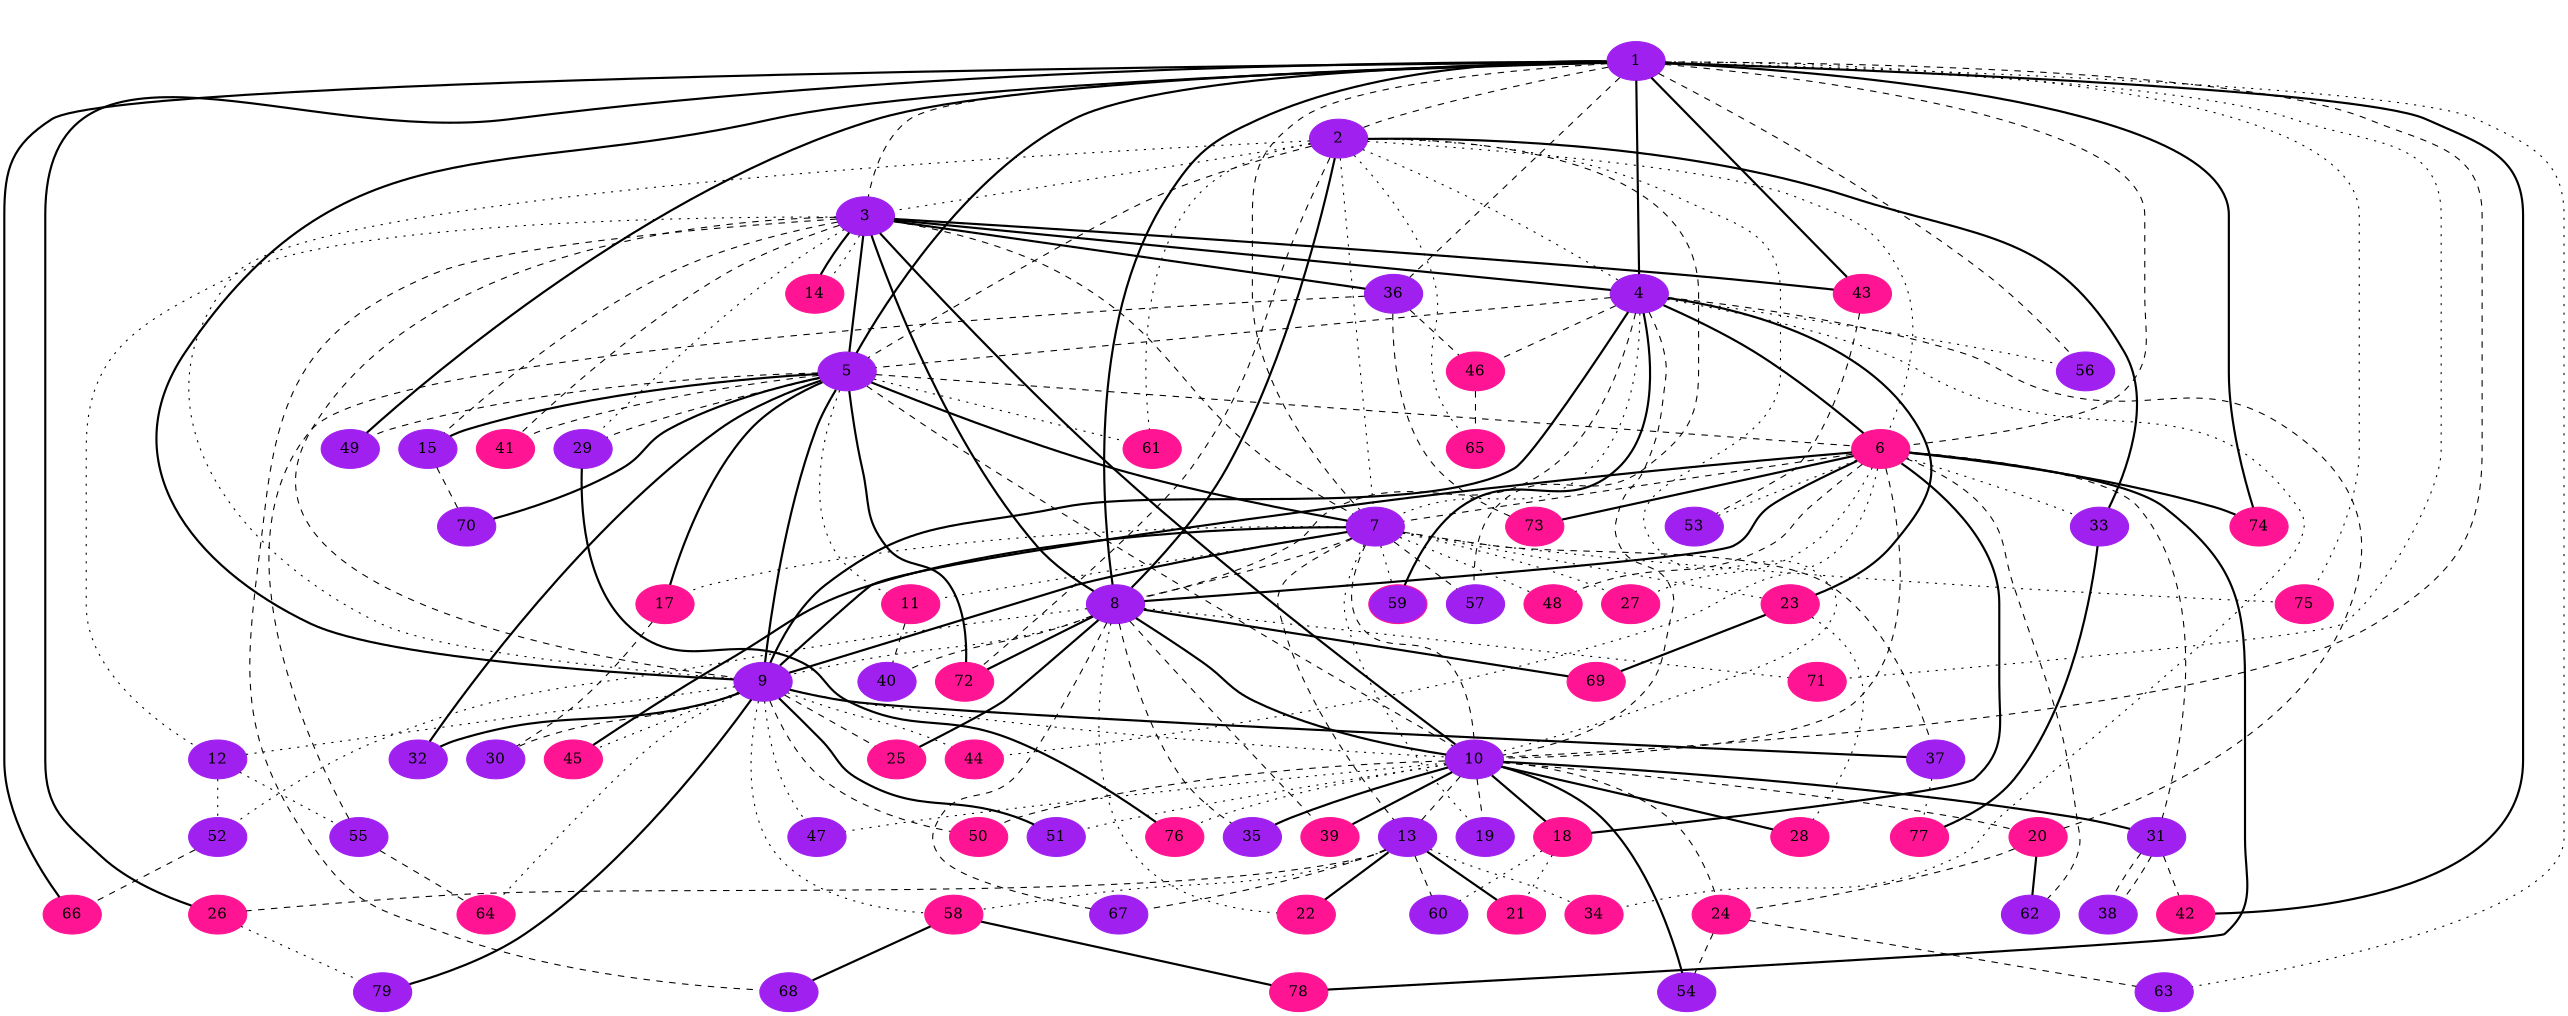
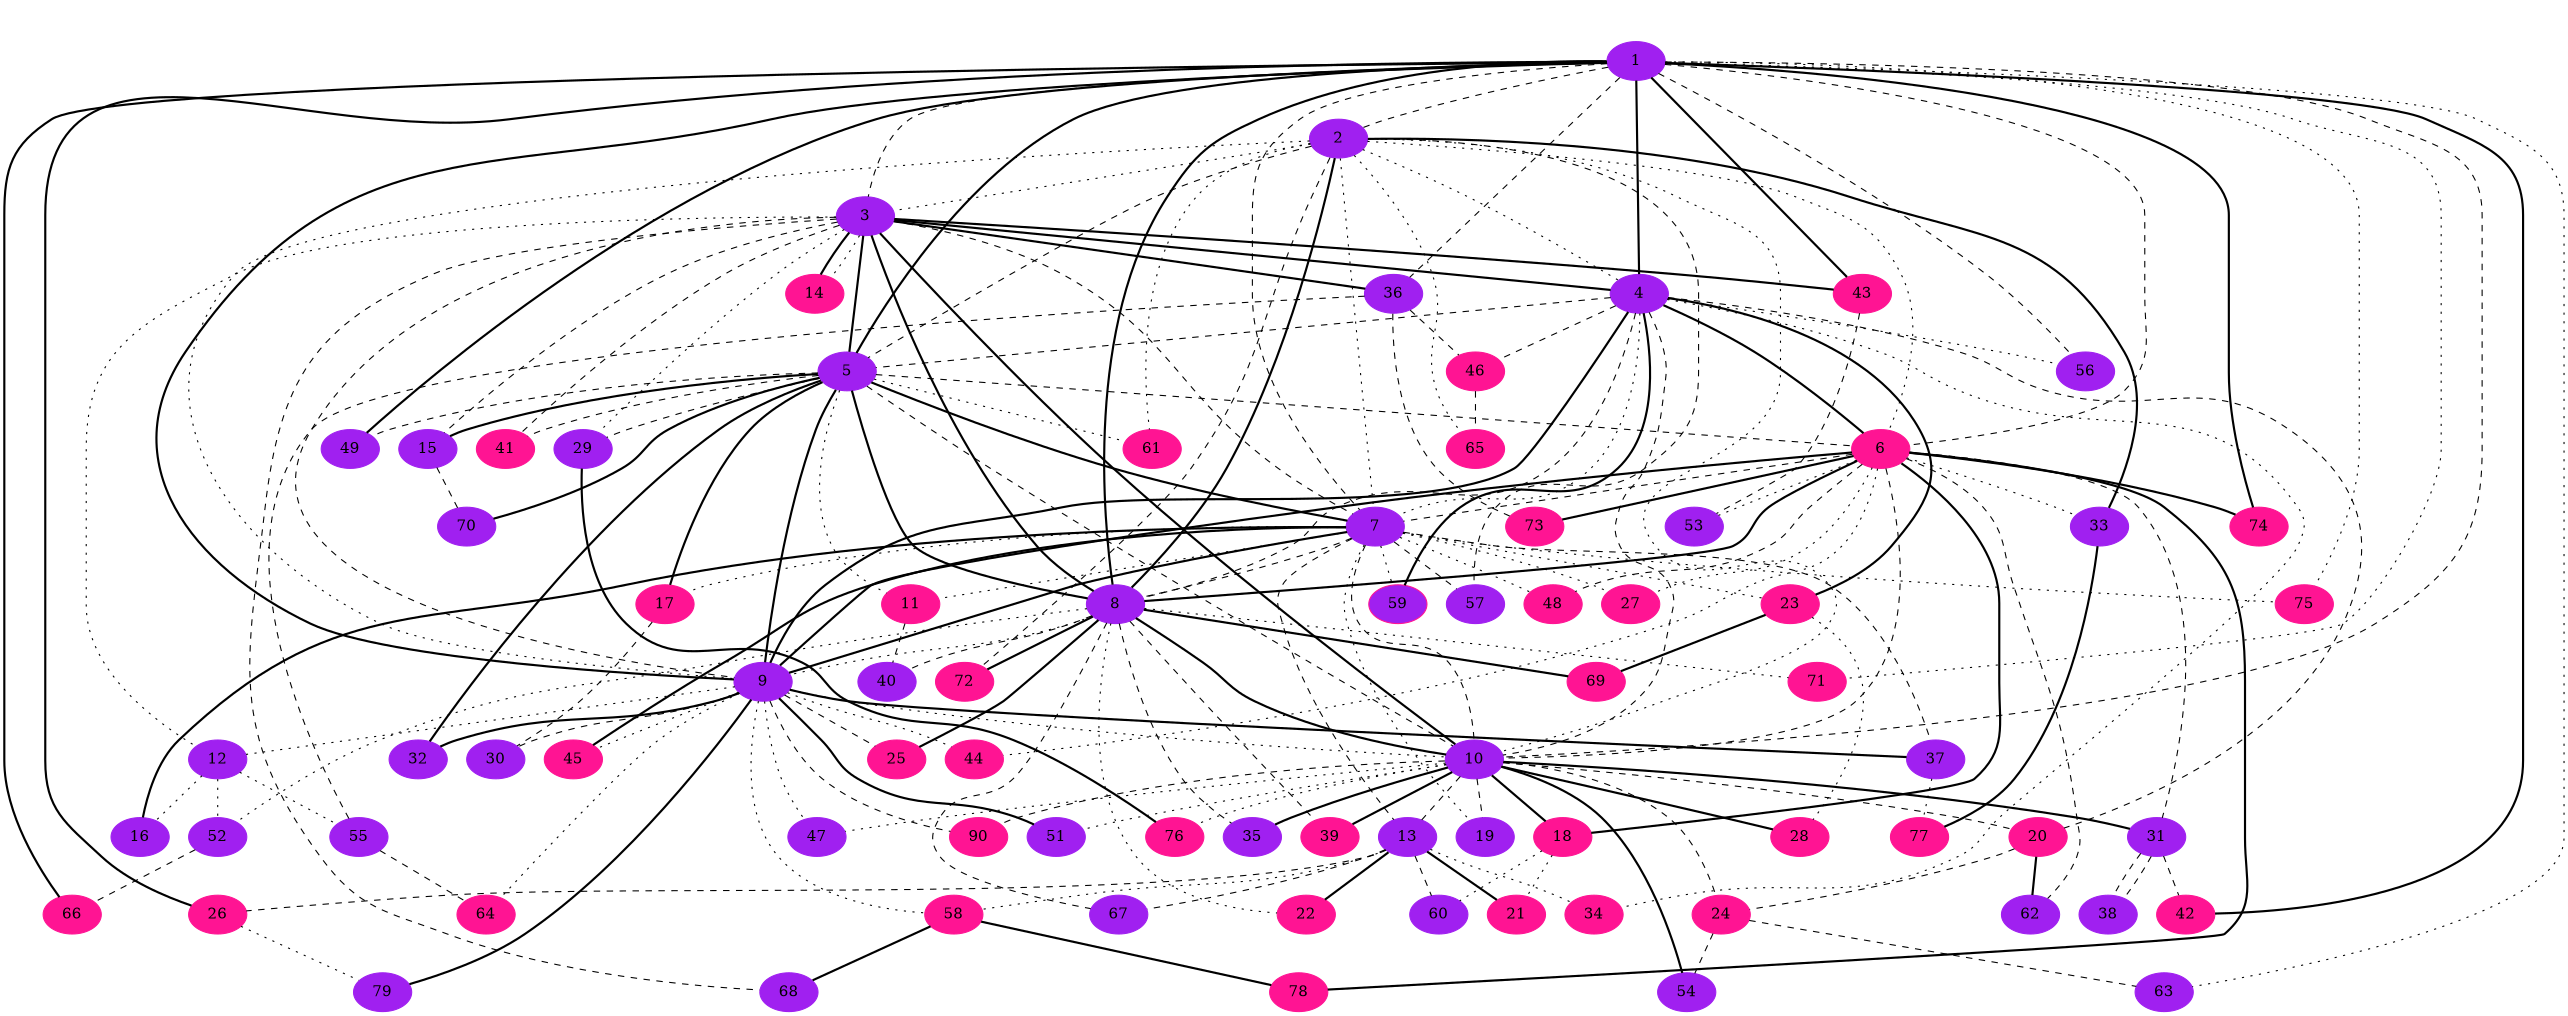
edge "5" -- "72": now "5" -- "8"
node "16": added
node "50": label "50" -> "90"
